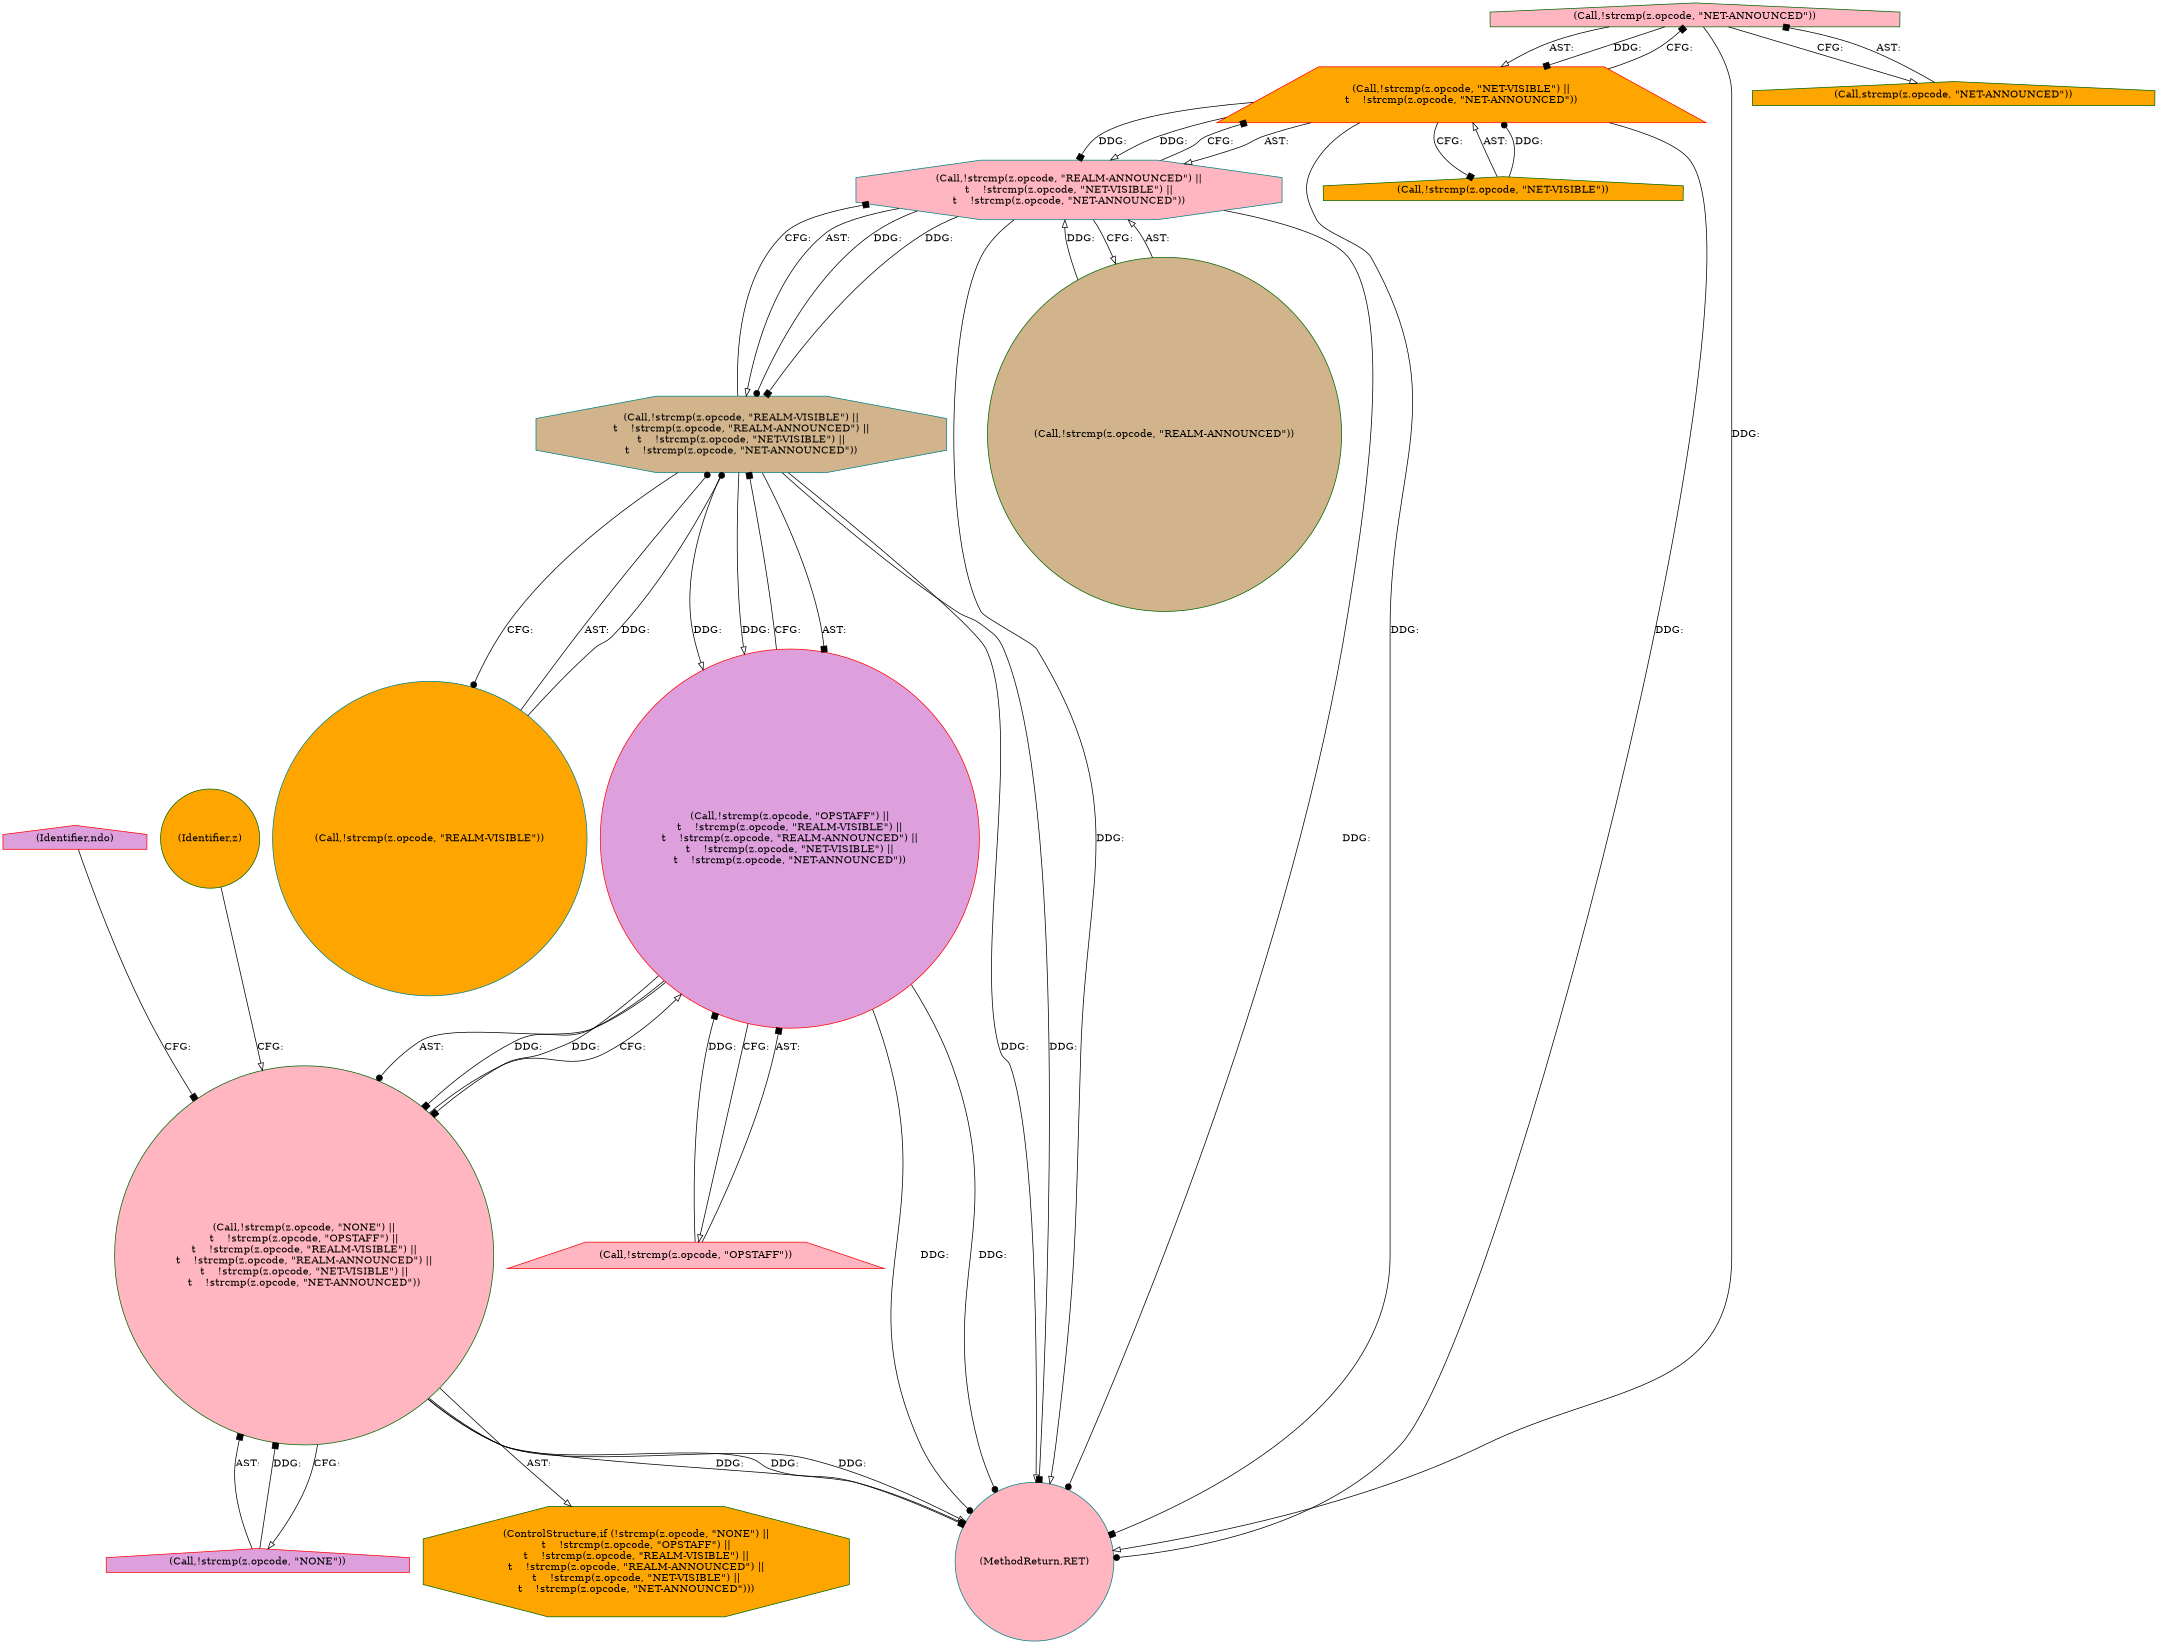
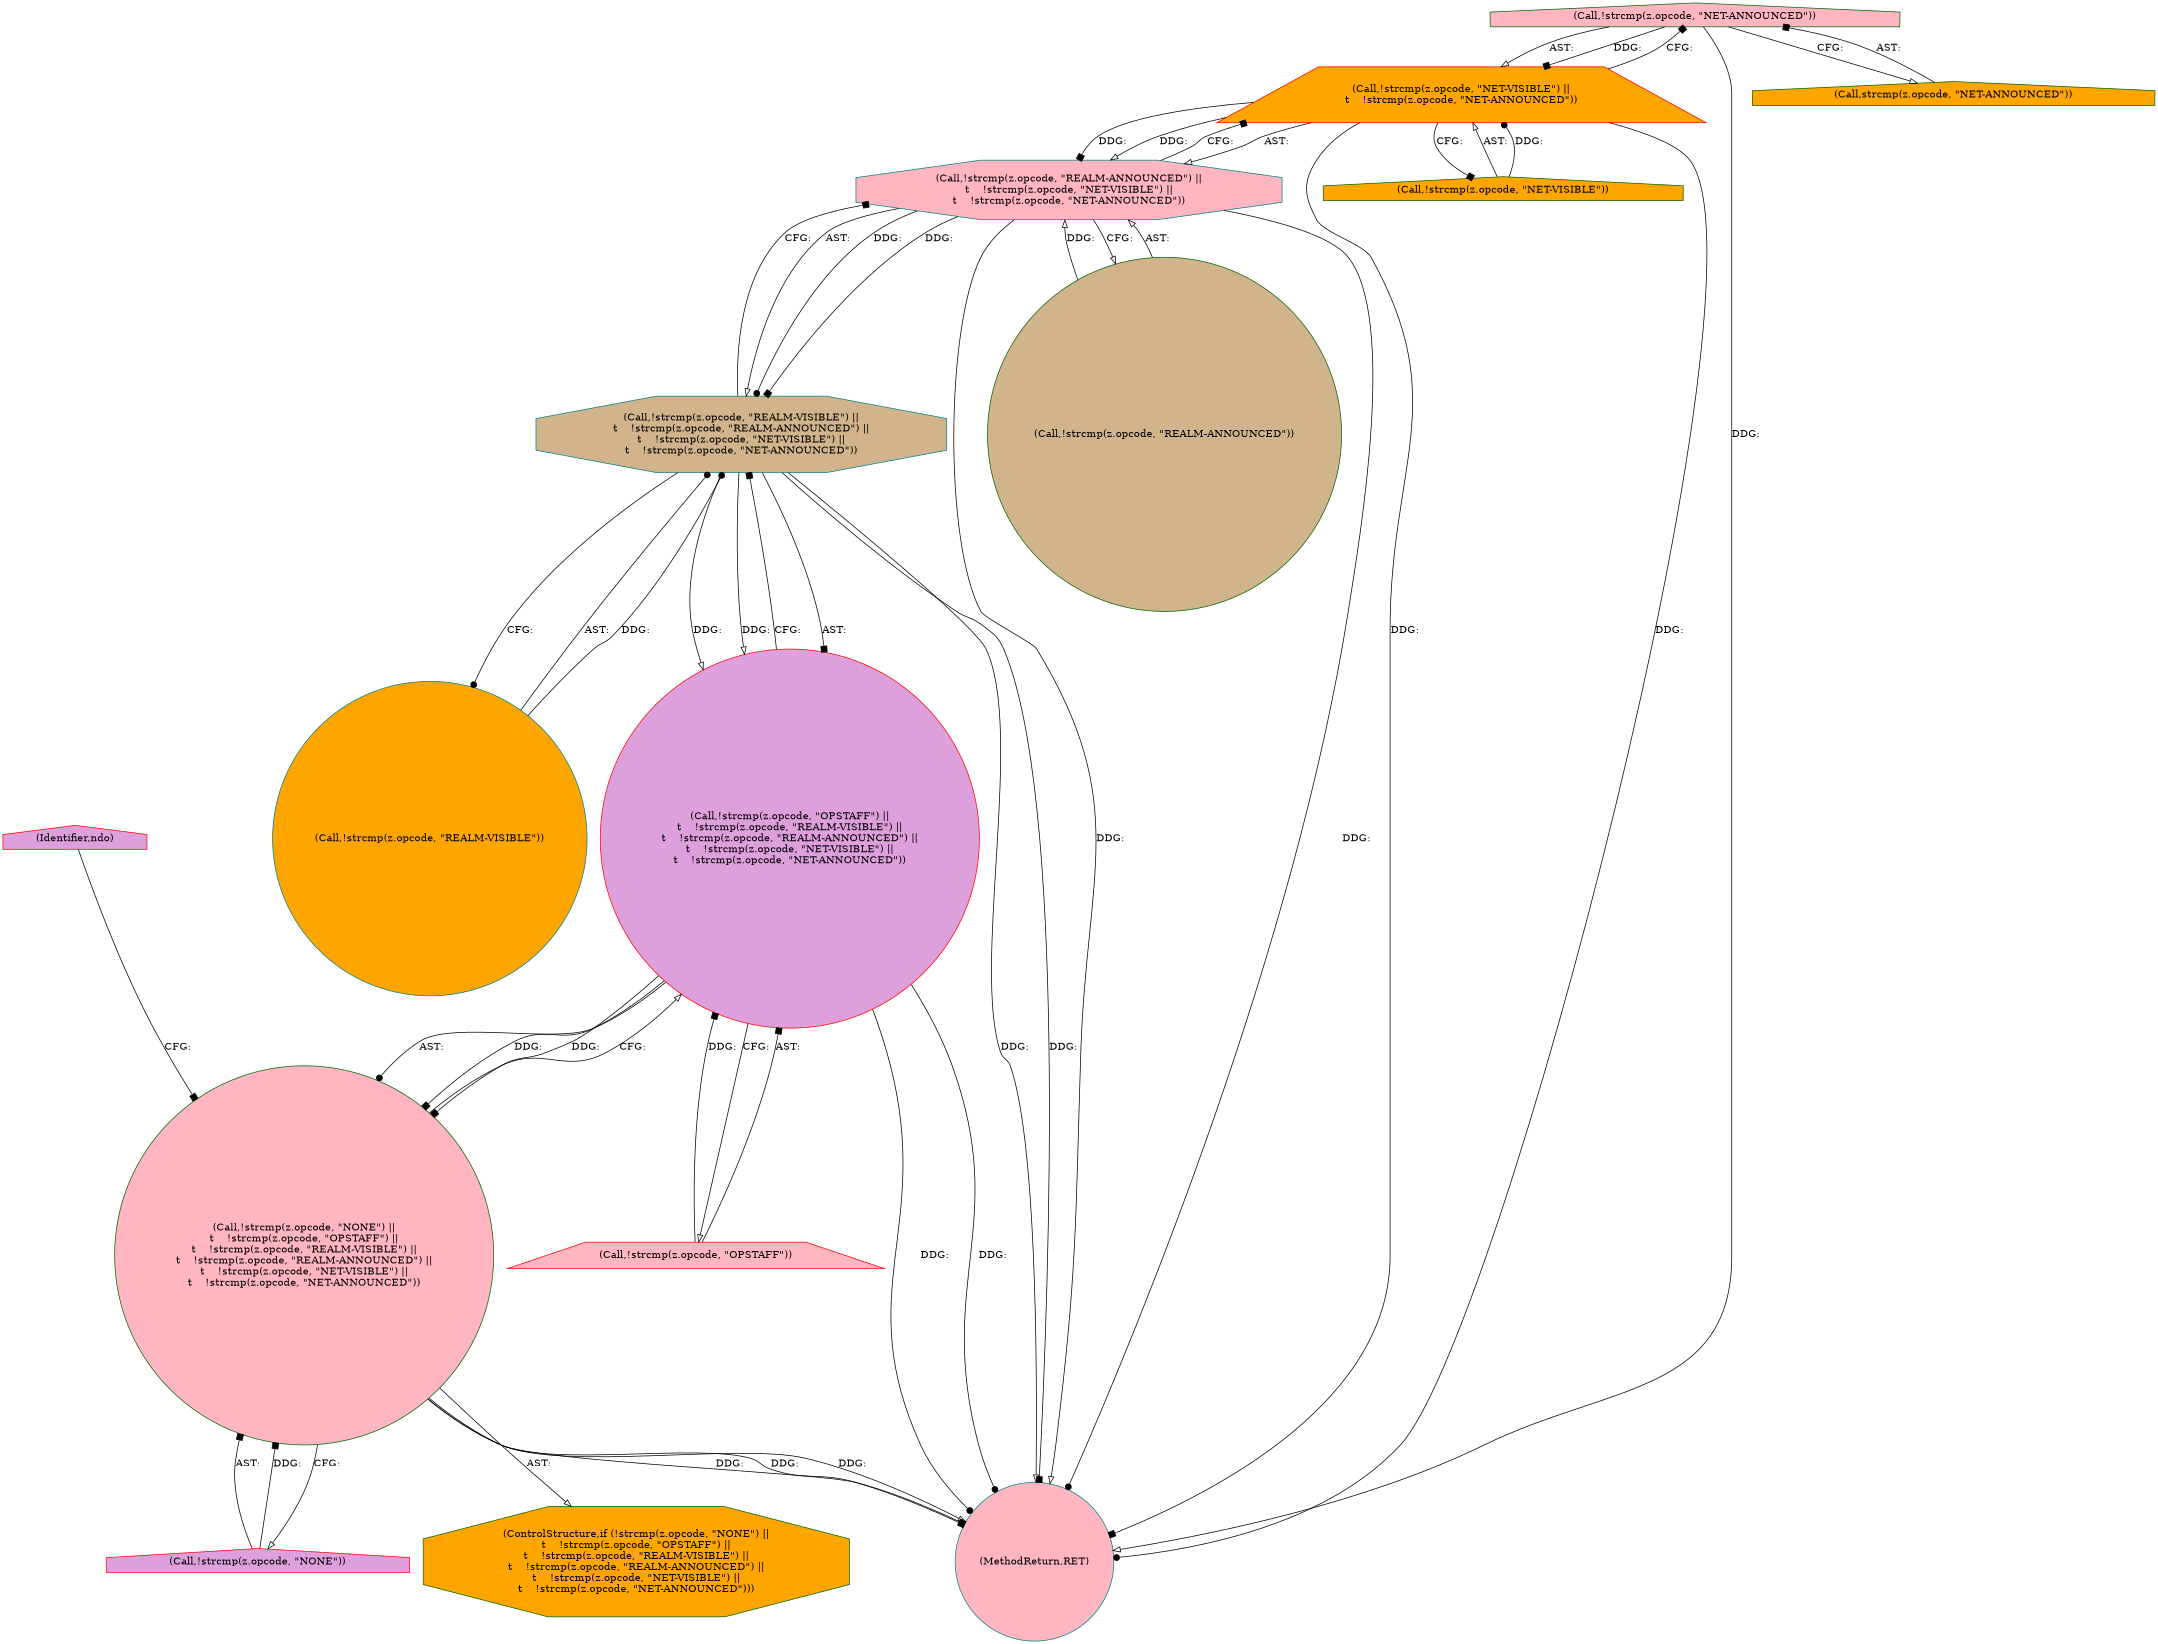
node "(Identifier,z)": removed
